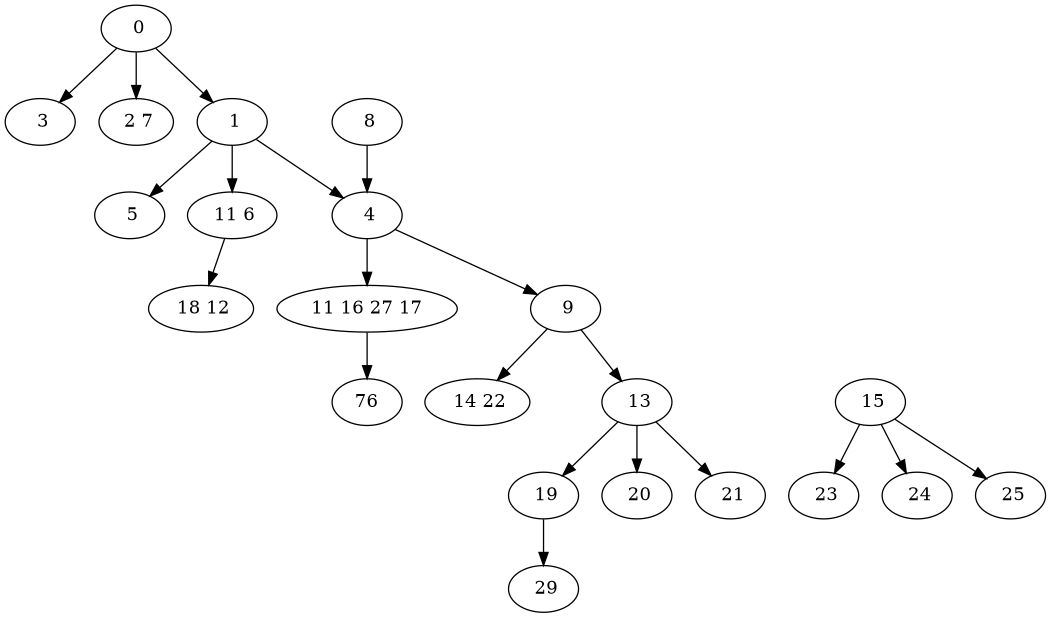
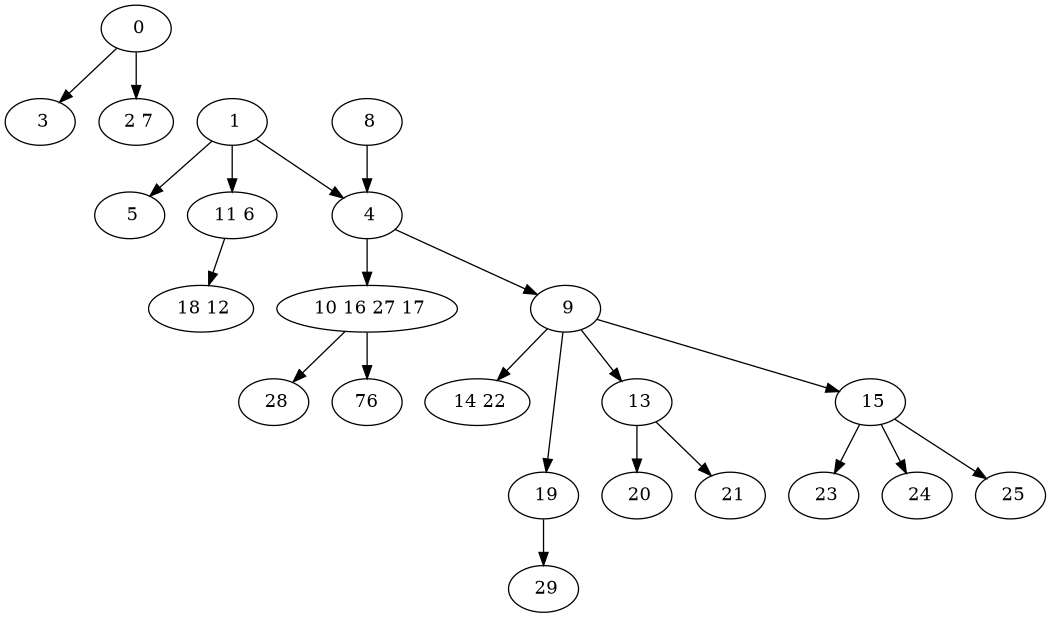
edge "0" -> "1": removed
node "11 16 27 17": label "11 16 27 17" -> "10 16 27 17"
edge "9" -> "15": added
node "28": added
edge "13" -> "19": now "9" -> "19"
